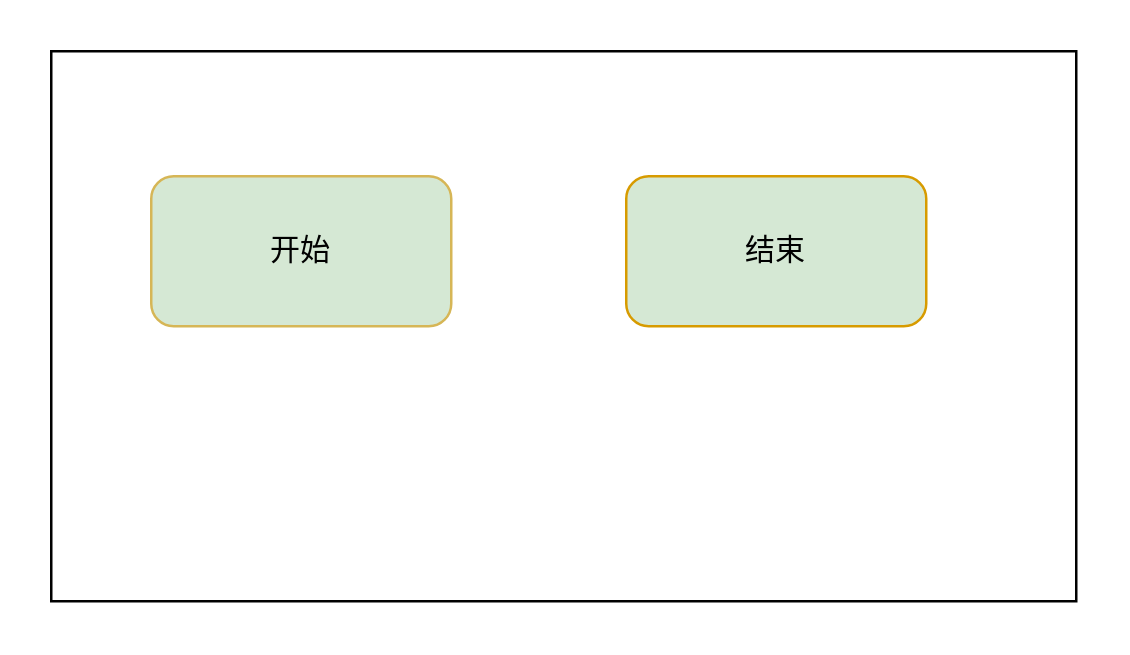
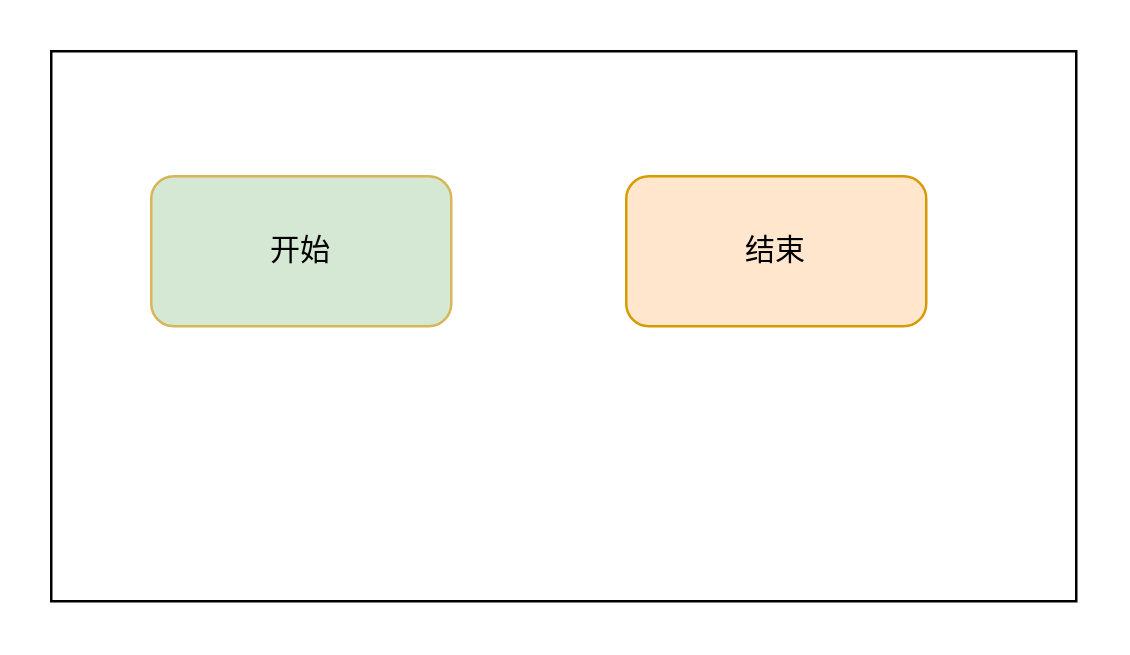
node "结束": fillcolor #d5e8d4 -> #ffe6cc
